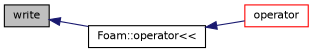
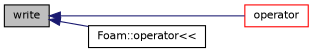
edge "operator" -> "Foam::operator<<": now "operator" -> "write"
